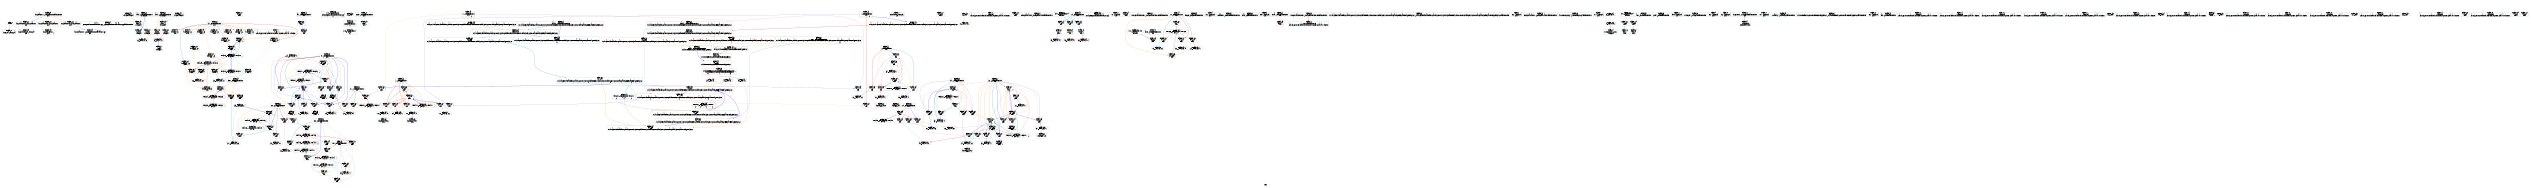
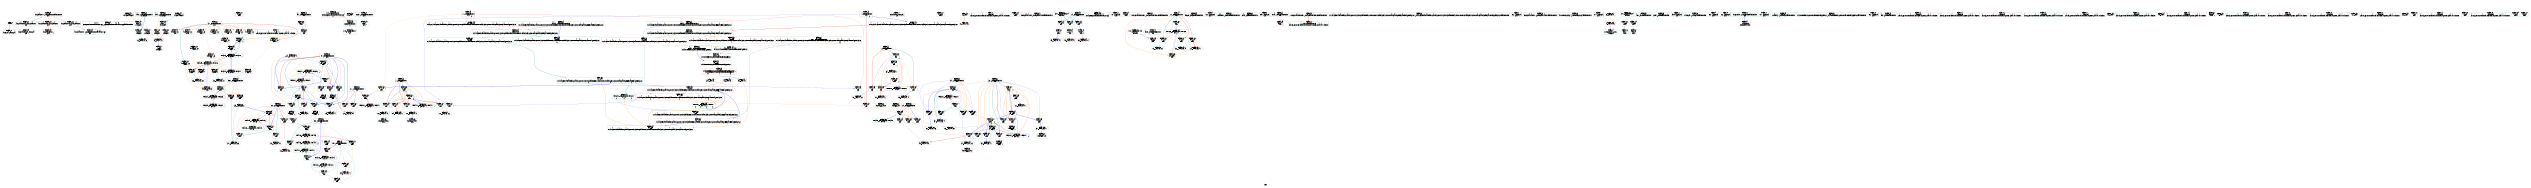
node "NodeID: 107": added
